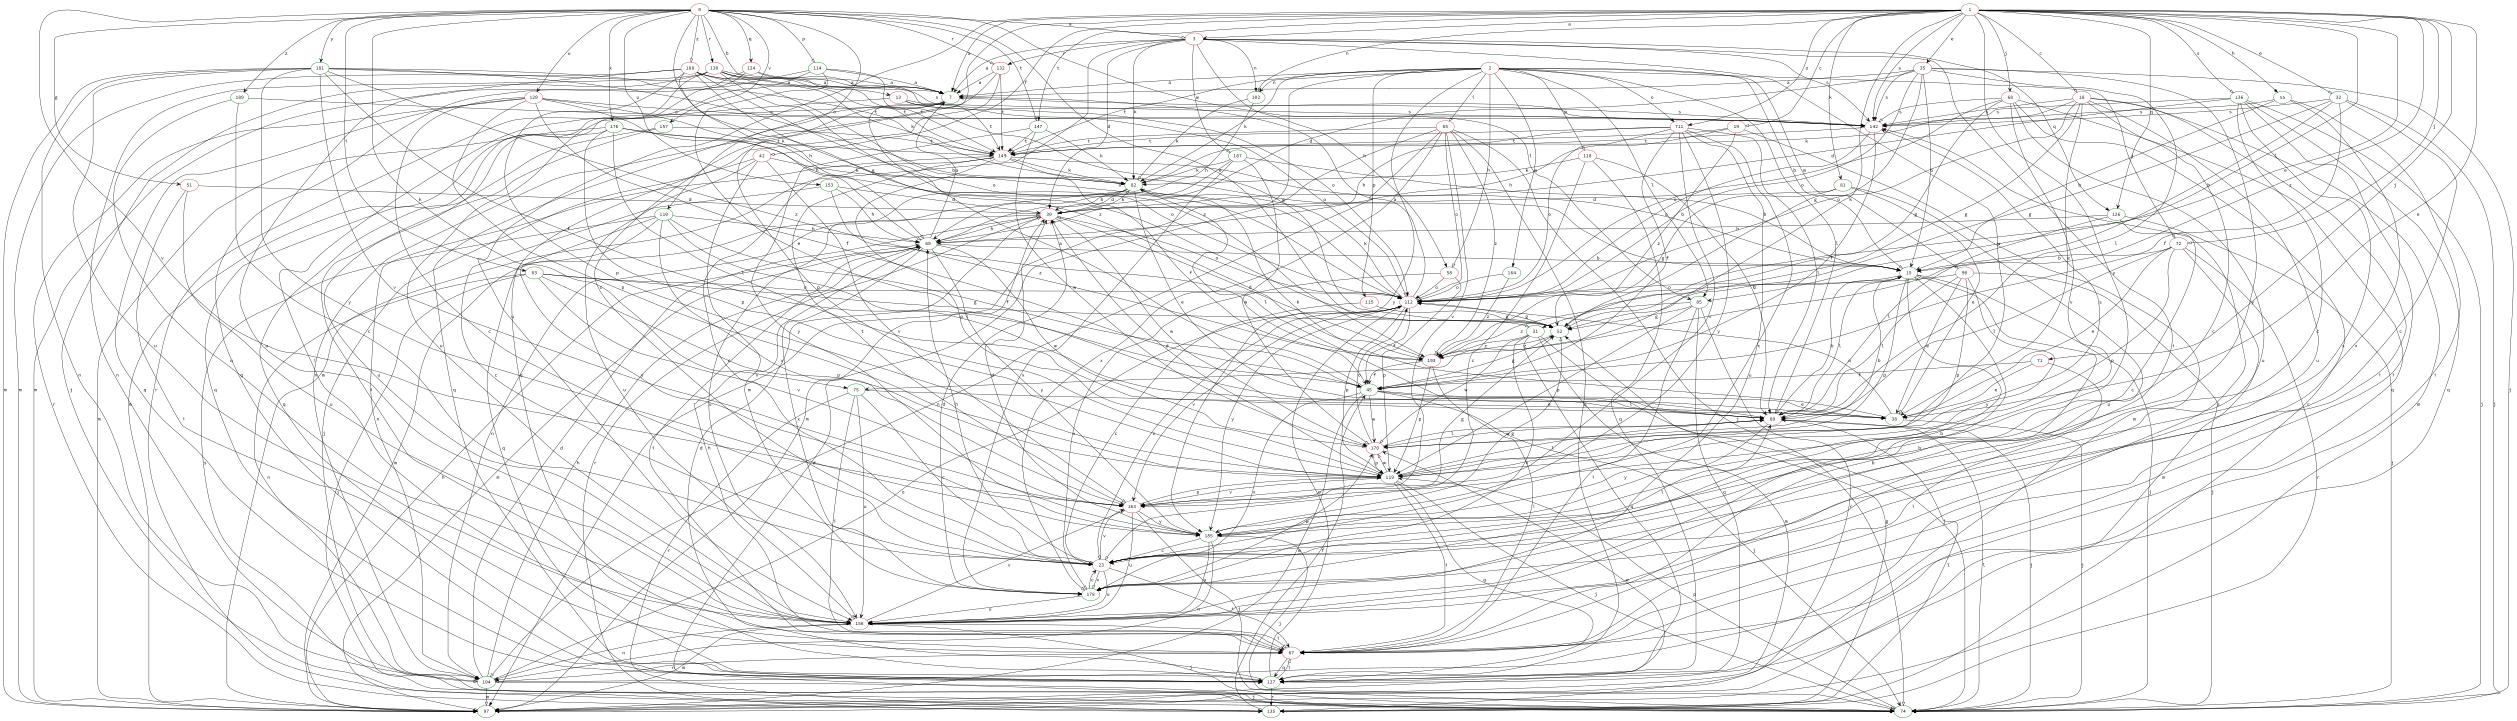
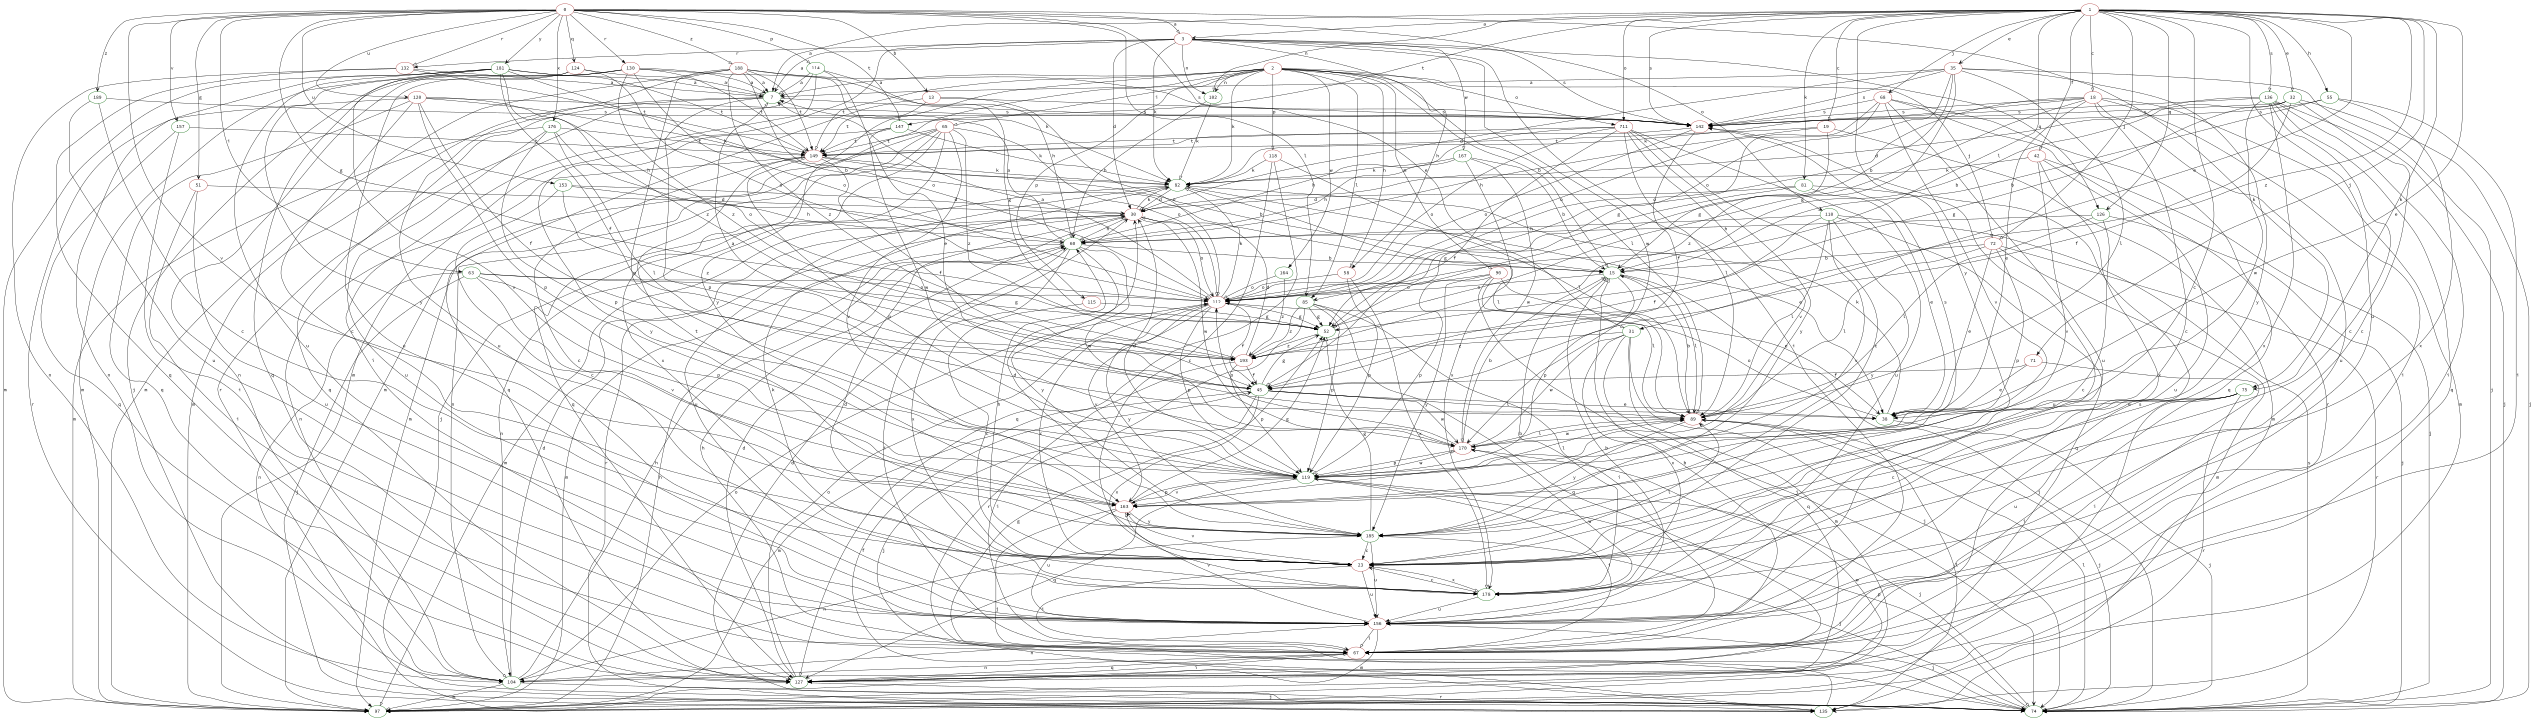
edge "136" -> "170": added, label "w"
edge "178" -> "82": added, label "k"
